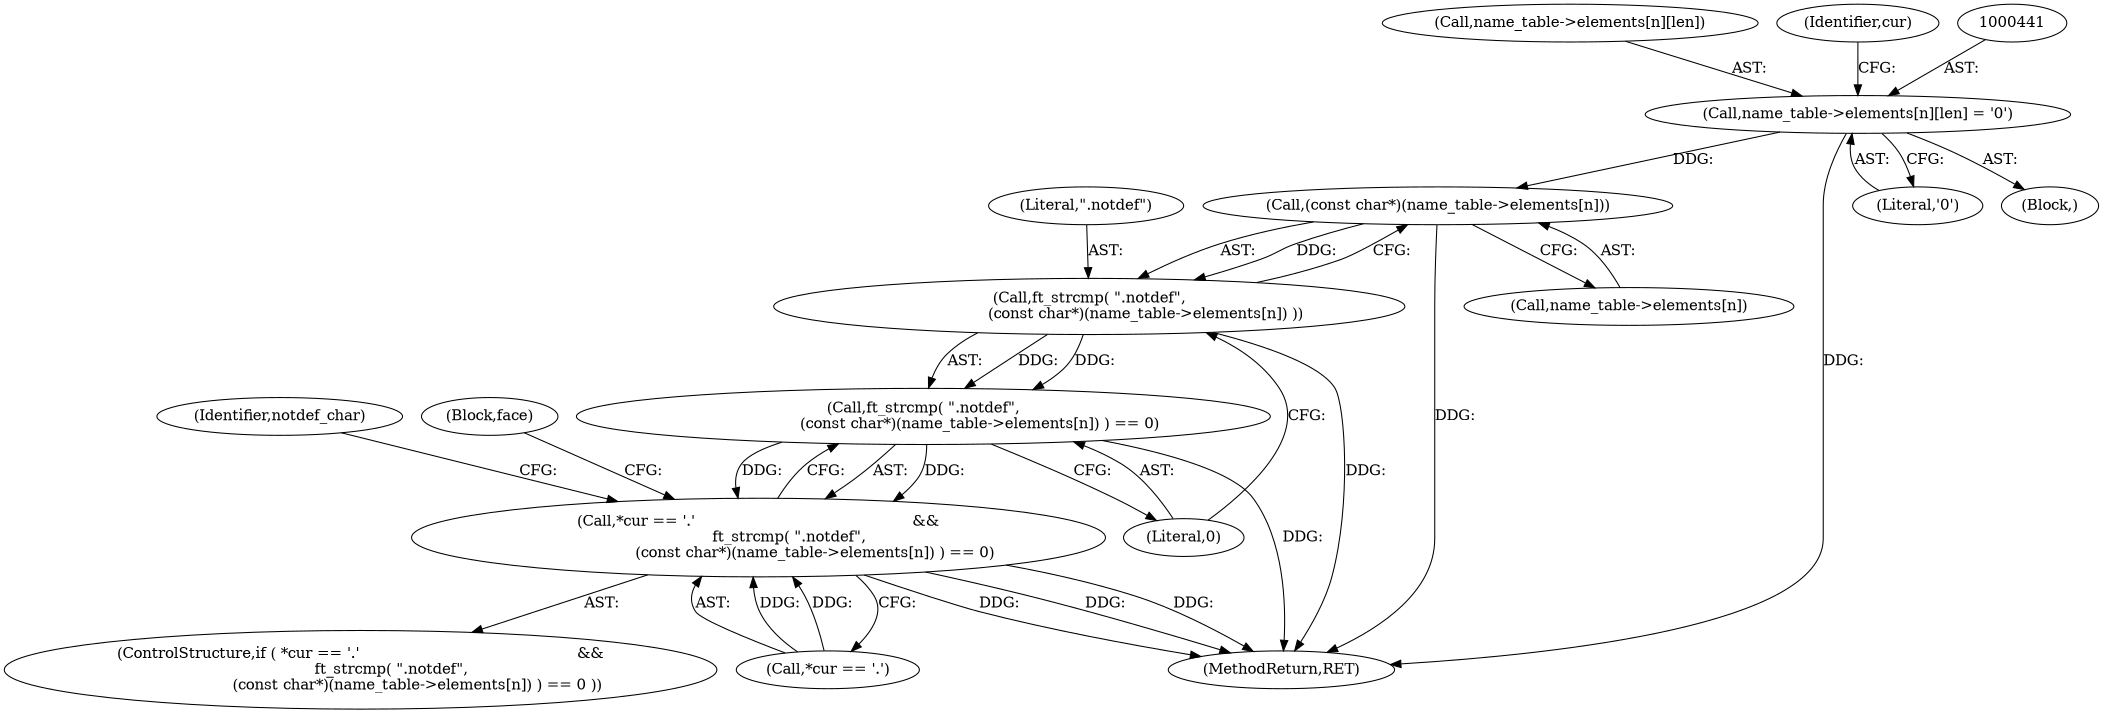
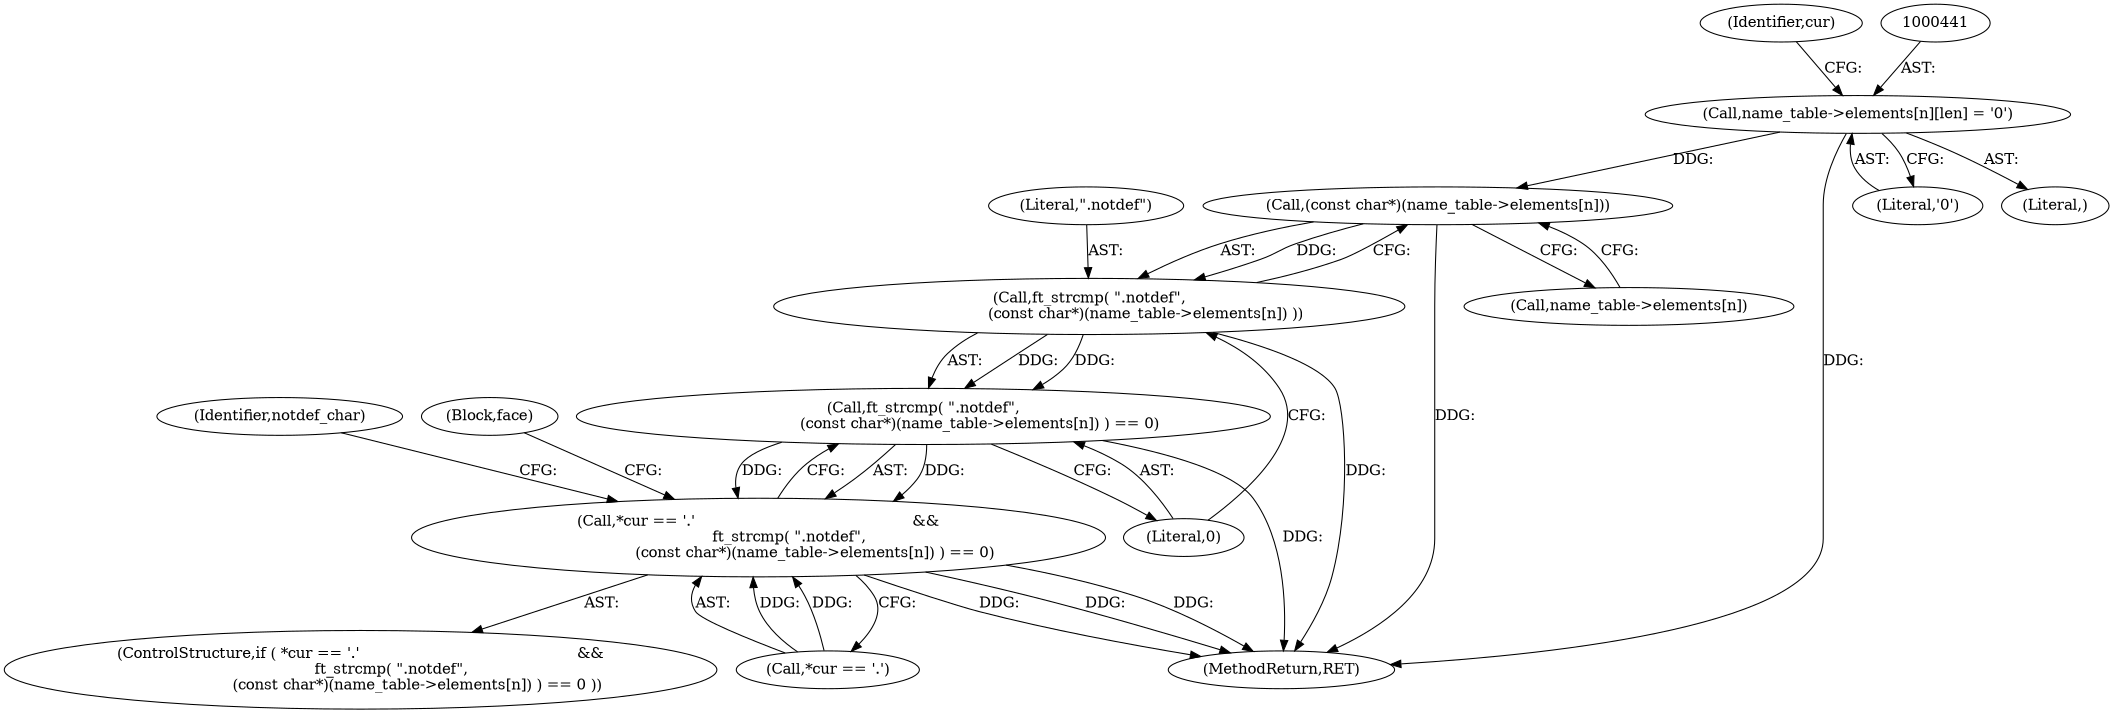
node "(Call,name_table->elements[n][len])": removed
node "(Block,)": label "(Block,)" -> "(Literal,)"
edge "(Call,name_table->elements[n])" -> "(Call,(const char*)(name_table->elements[n]))": label "AST: " -> "CFG: "
